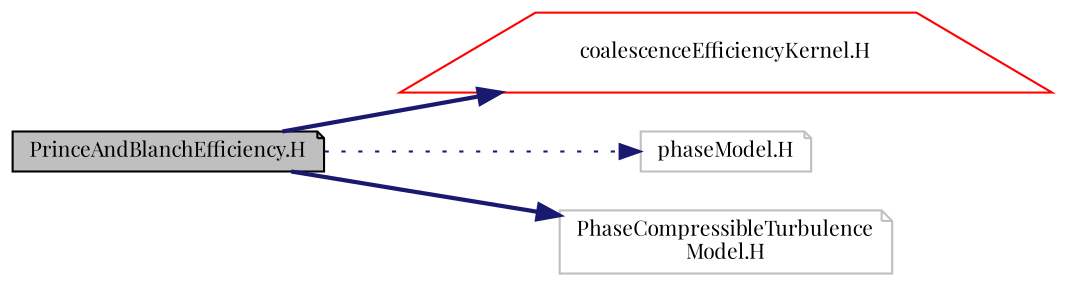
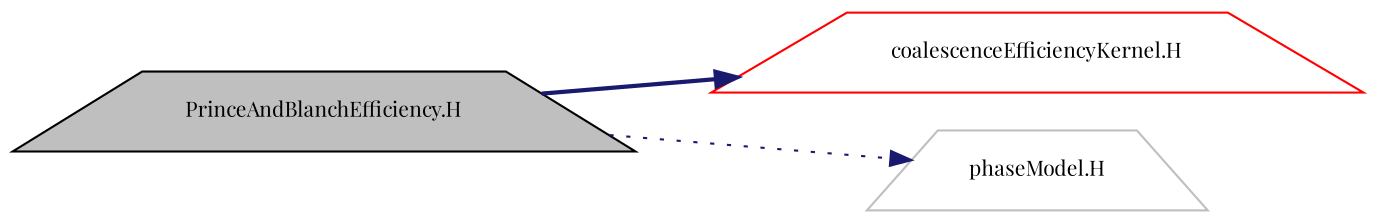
node "PrinceAndBlanchEfficiency.H": shape note -> trapezium
node "phaseModel.H": shape note -> trapezium
node "PhaseCompressibleTurbulence Model.H": removed
